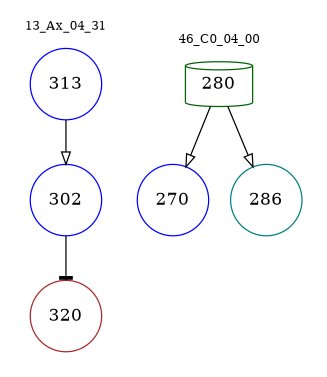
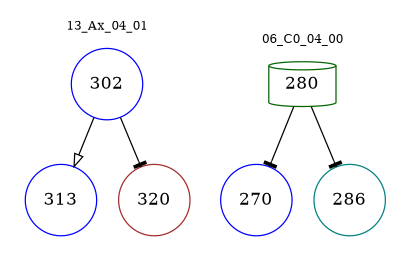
cluster "13_Ax_04_31": label "13_Ax_04_31" -> "13_Ax_04_01"
cluster "46_C0_04_00": label "46_C0_04_00" -> "06_C0_04_00"
edge "280" -> "270": arrowhead onormal -> tee
edge "280" -> "286": arrowhead onormal -> tee
edge "313" -> "302": reversed
